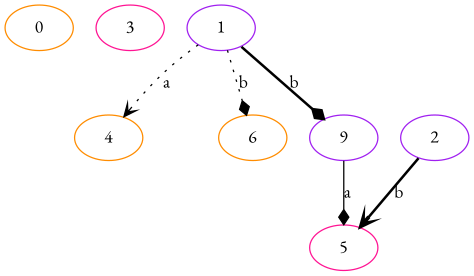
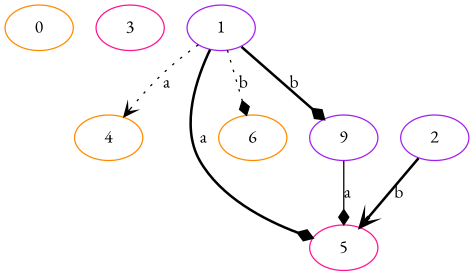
edge "1" -> "5": added, label "a"
